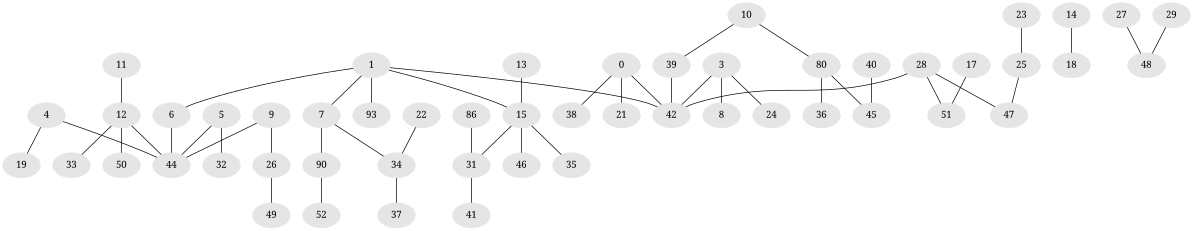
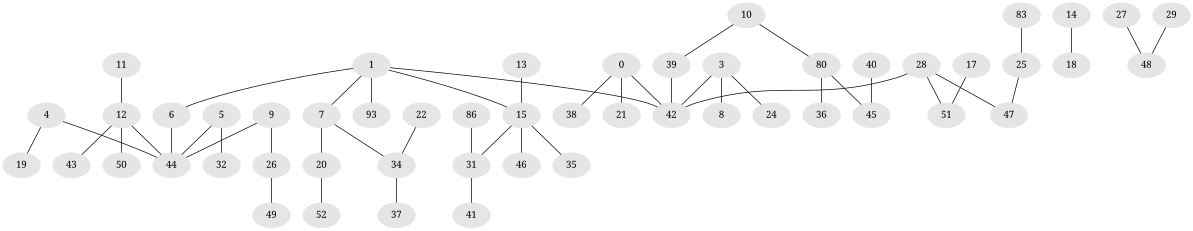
node "23": label "23" -> "83"
node "33": label "33" -> "43"
node "90": label "90" -> "20"
